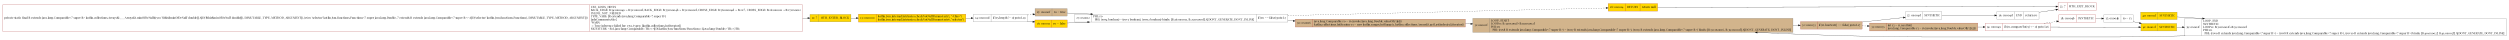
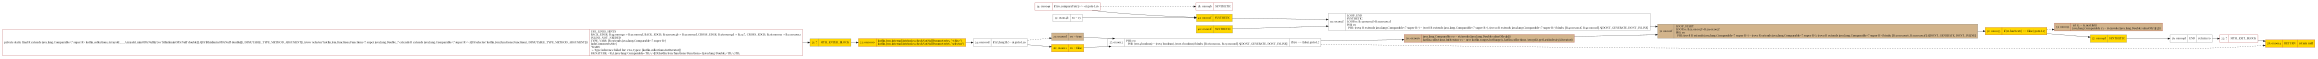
edge "28: 0x0014" -> "22: ?": reversed
node "37: 0x004d": fillcolor white -> gold
edge "38: 0x004b" -> "35: 0x004b": removed
node "32: 0x0033": fillcolor tan -> gold
edge "33: 0x0035" -> "34: 0x0049": removed
